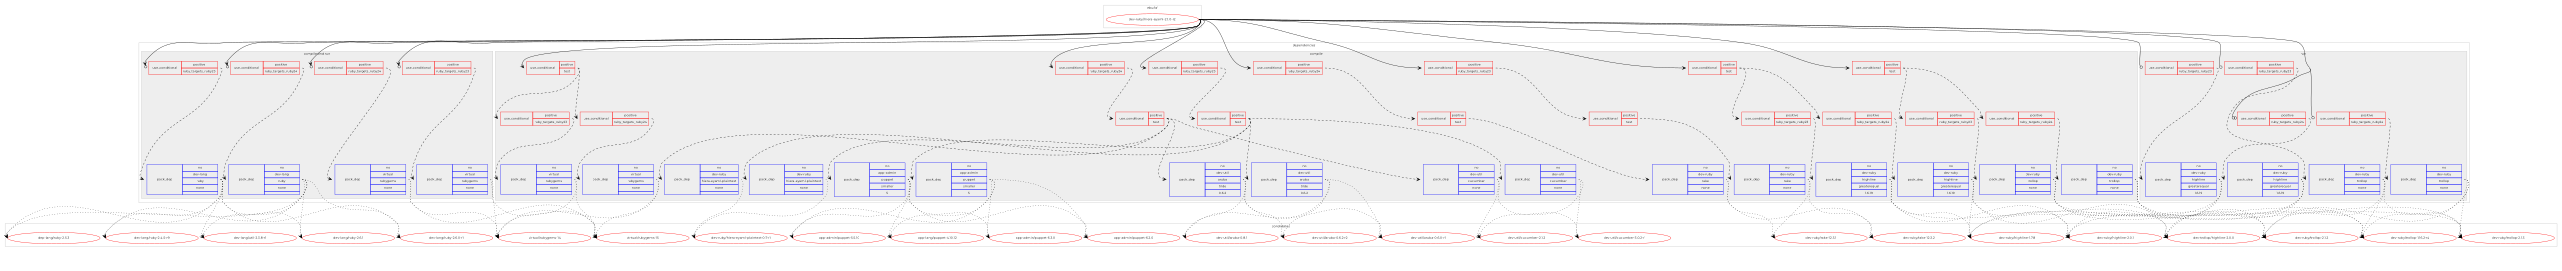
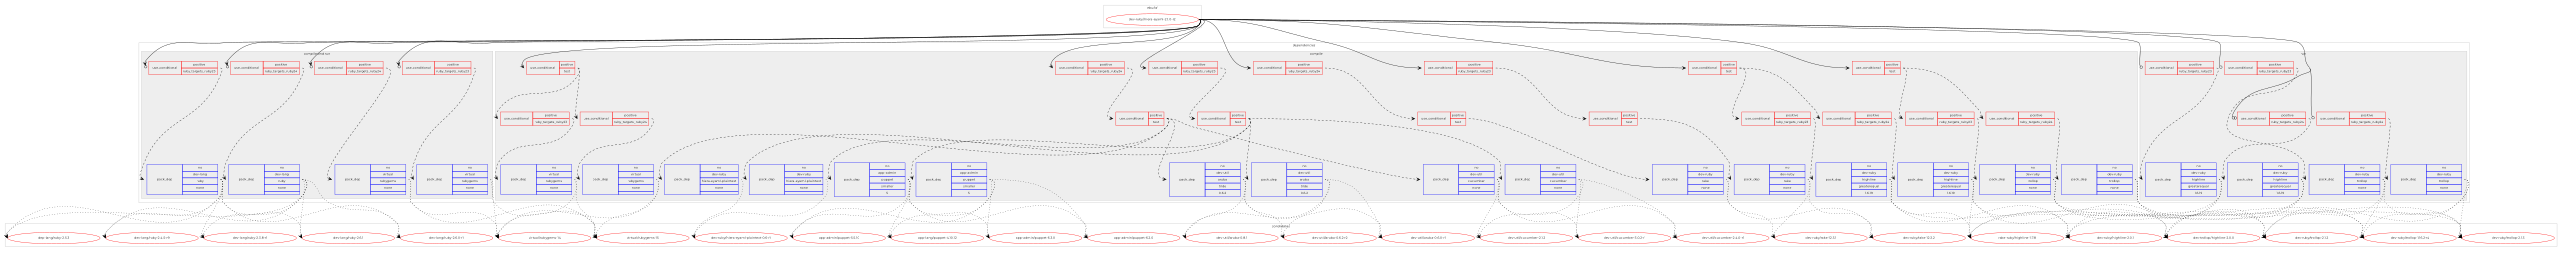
node "dev-lang/util-2.3.8-r1": label "dev-lang/util-2.3.8-r1" -> "dev-lang/ruby-2.3.8-r1"
node "dev-ruby/hiera-eyaml-plaintext-0.7-r1": label "dev-ruby/hiera-eyaml-plaintext-0.7-r1" -> "dev-ruby/hiera-eyaml-plaintext-0.6-r1"
node "dev-util/cucumber-2.4.0-r1": added
node "dev-ruby/highline-1.7.8": label "dev-ruby/highline-1.7.8" -> "rake-ruby/highline-1.7.8"
